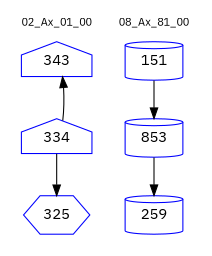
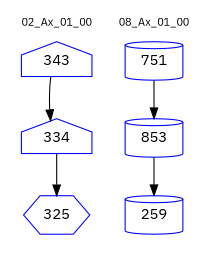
cluster "08_Ax_81_00": label "08_Ax_81_00" -> "08_Ax_01_00"
node "151": label "151" -> "751"
edge "334" -> "343": reversed
